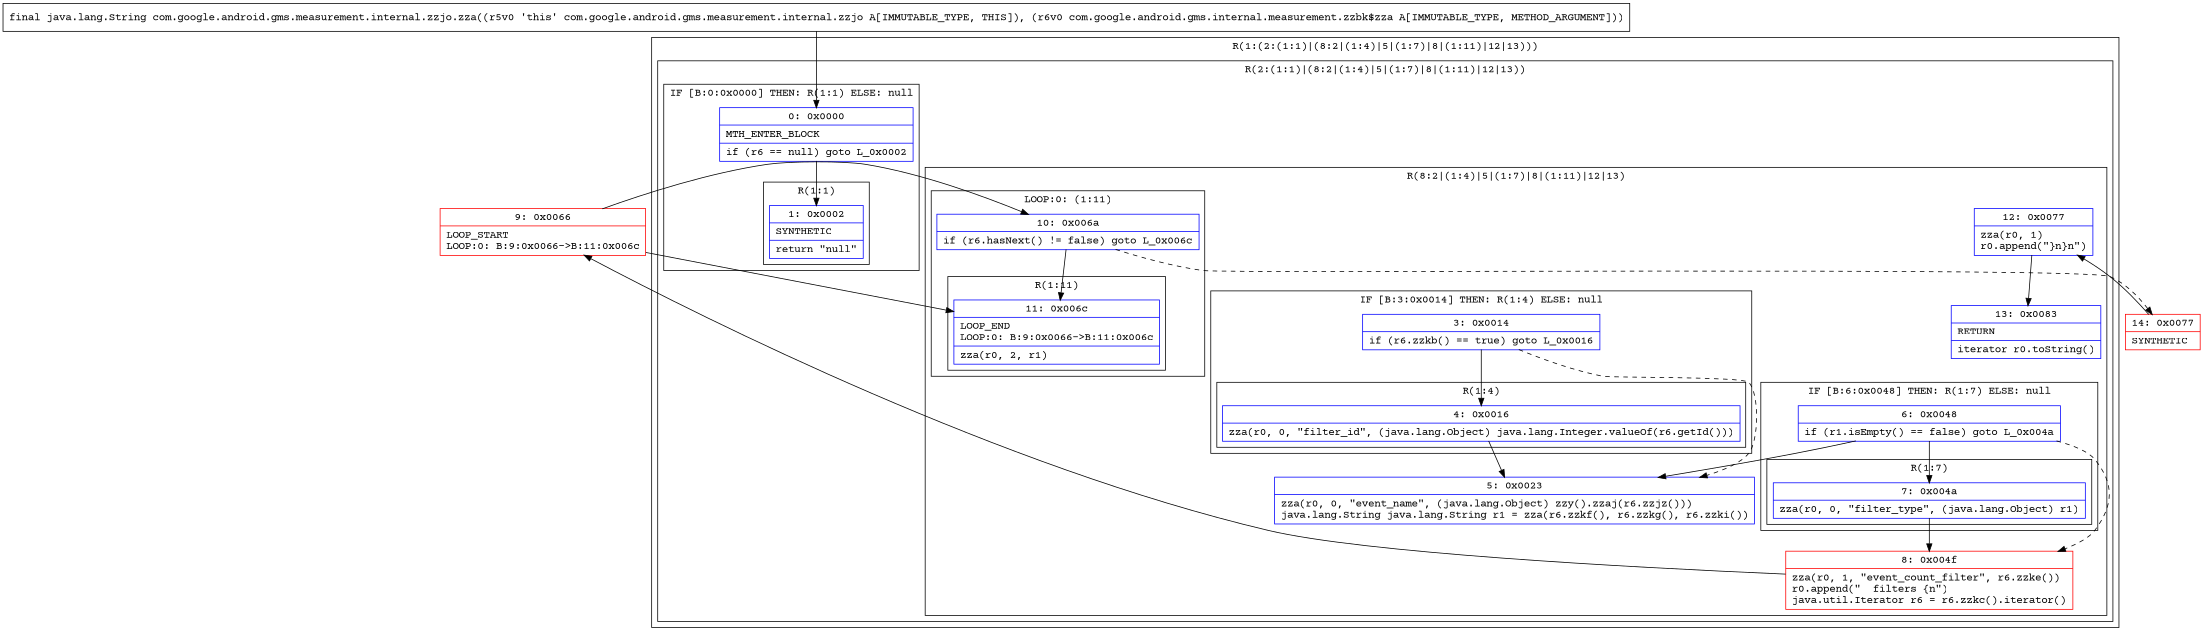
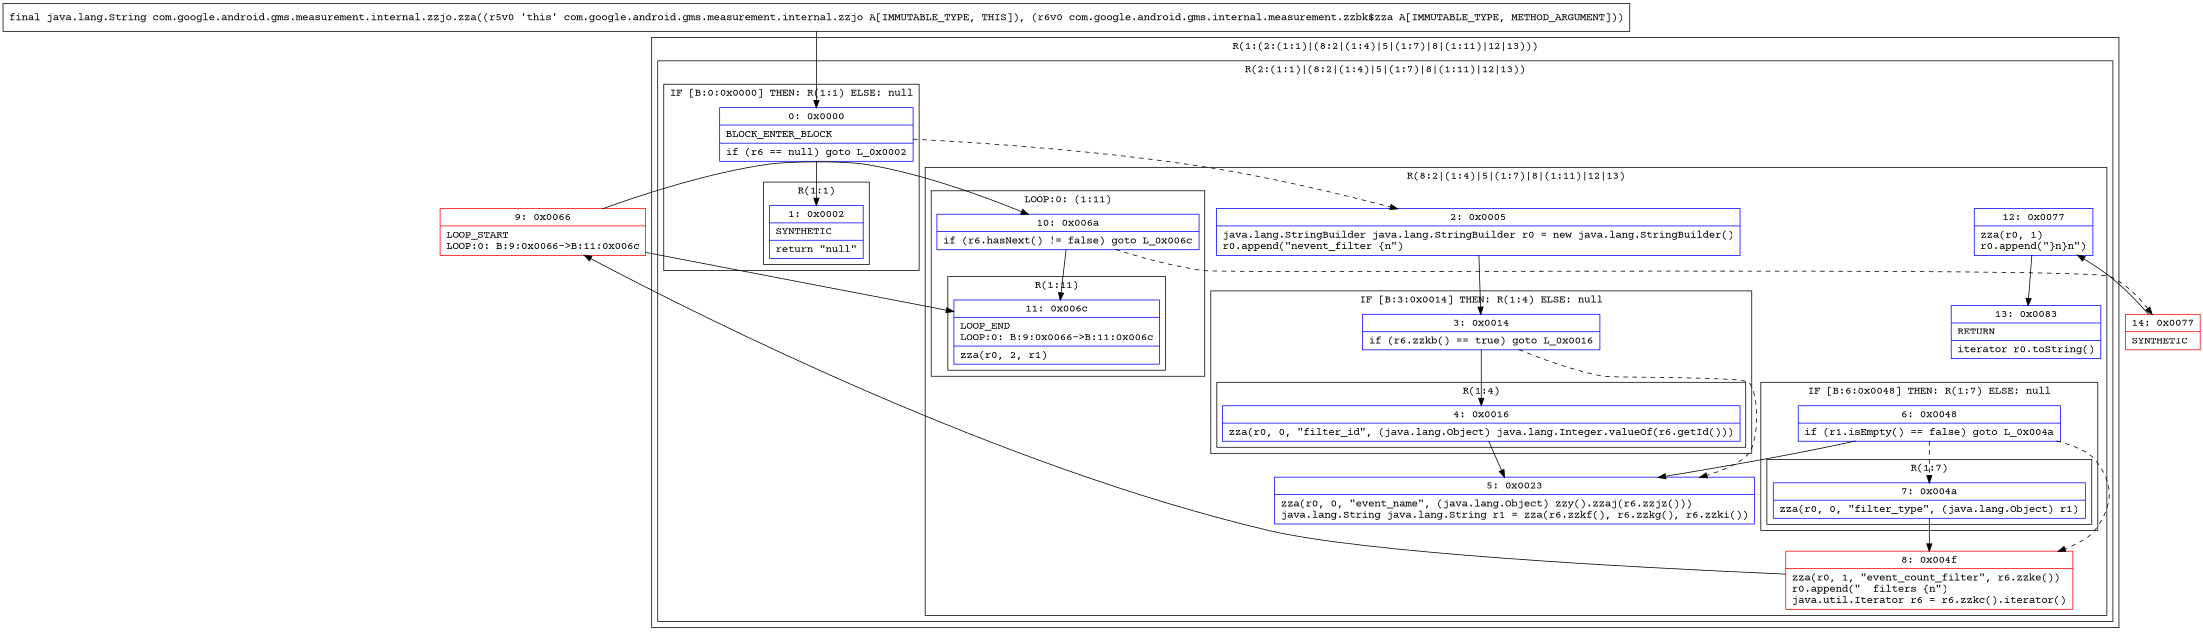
node "0: 0x0000": text "MTH_ENTER_BLOCK" -> "BLOCK_ENTER_BLOCK"
node "2: 0x0005": added
edge "6: 0x0048" -> "7: 0x004a": style solid -> dashed
